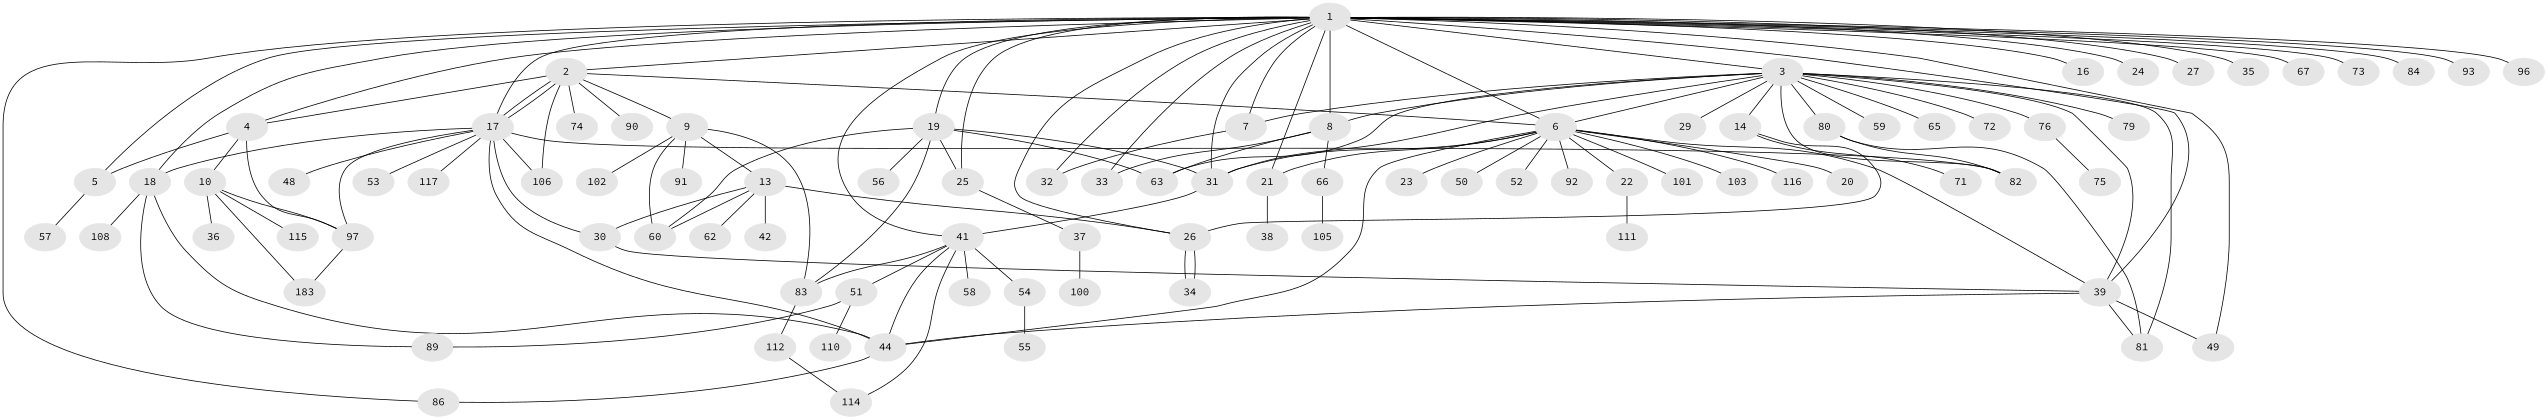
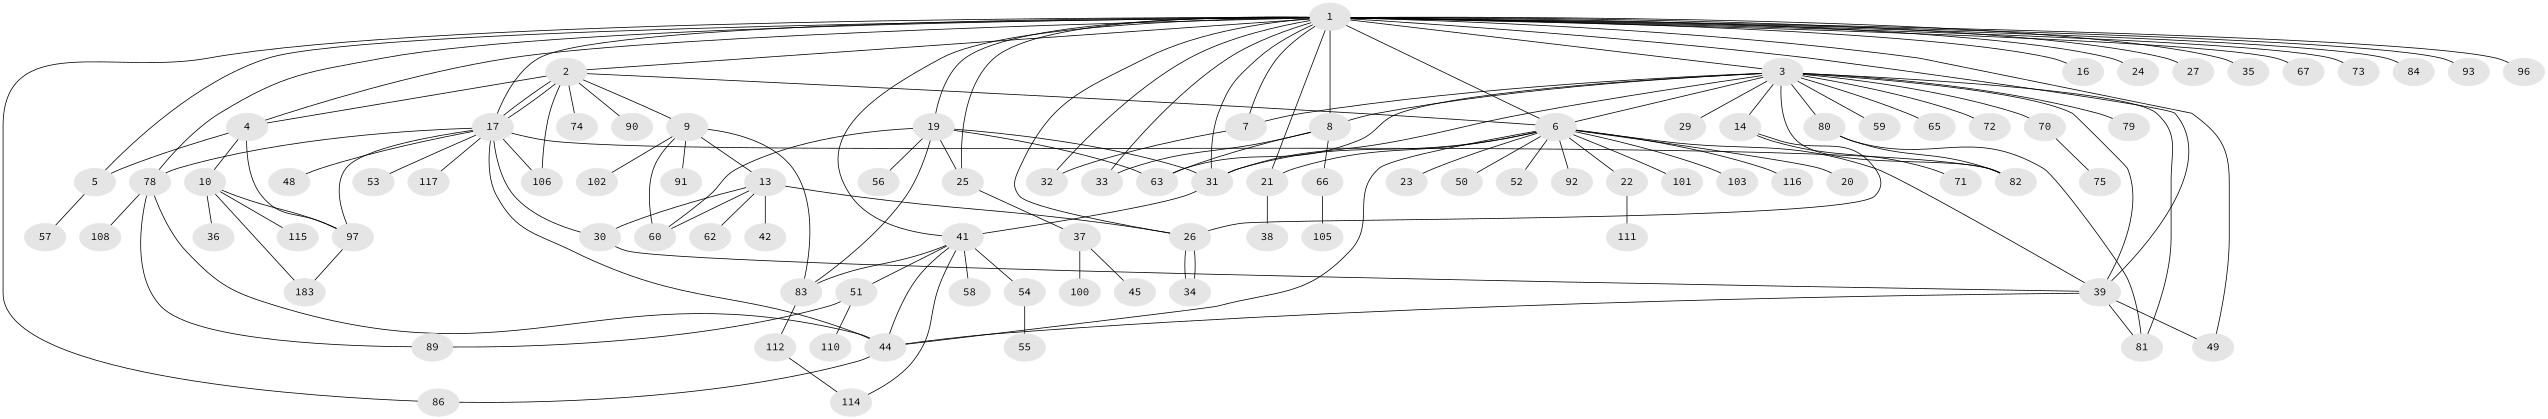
node "76": label "76" -> "70"
node "18": label "18" -> "78"
node "45": added
